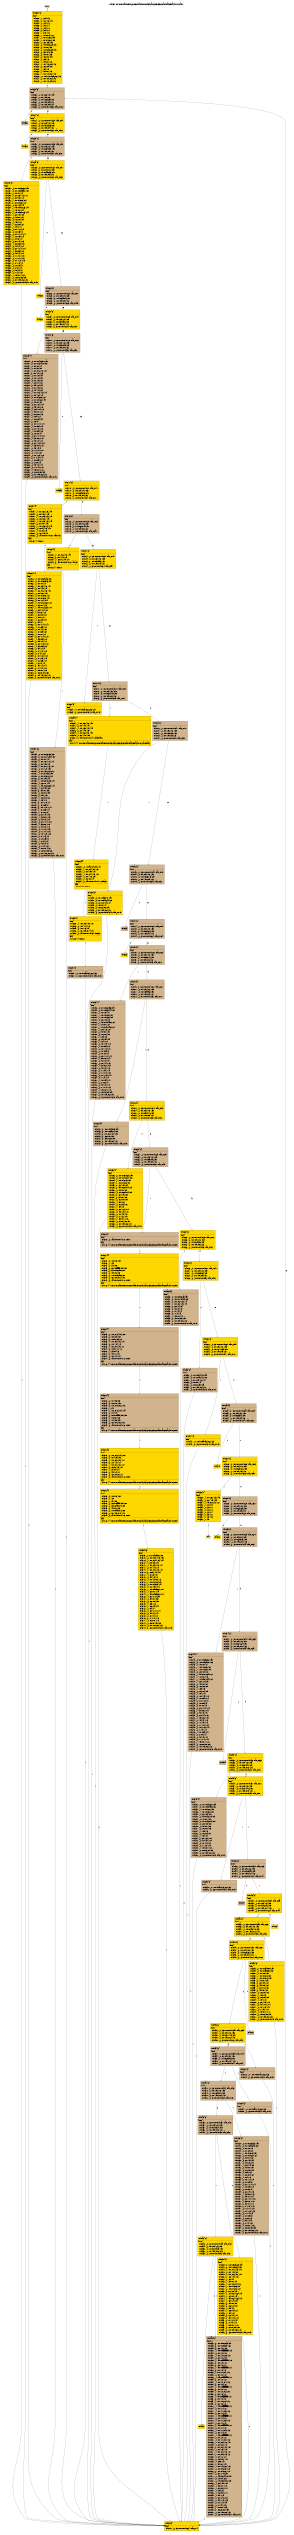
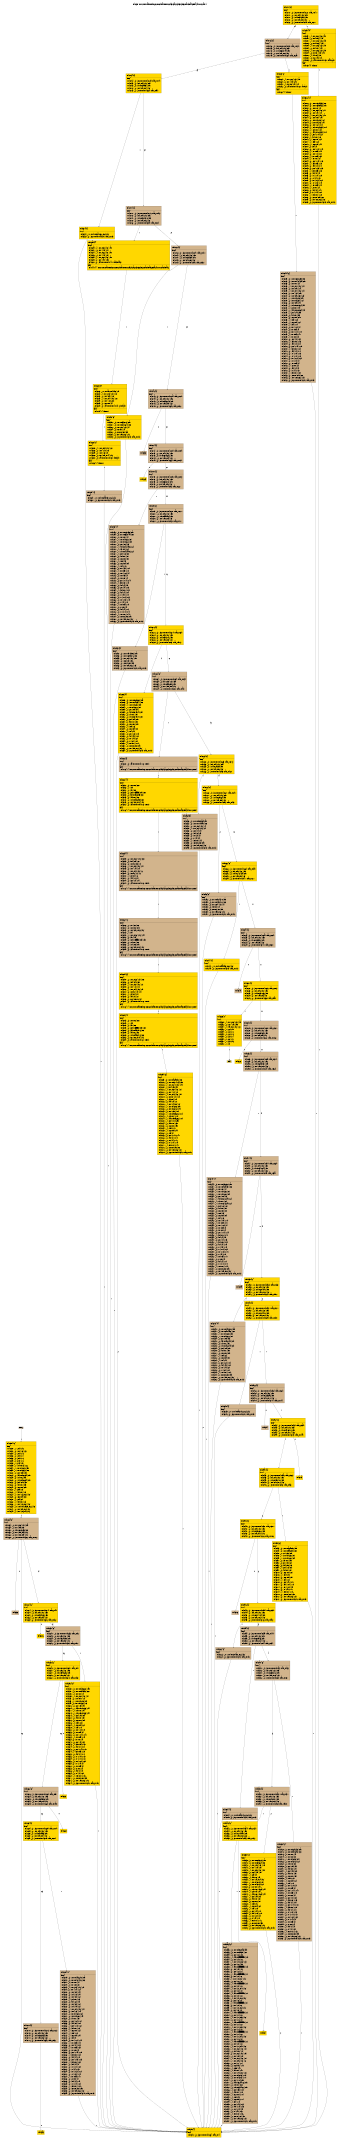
edge "0x402700 [28]" -> "0x40271c [28]": removed, label "25"
node "0x403440": fillcolor gold -> tan
